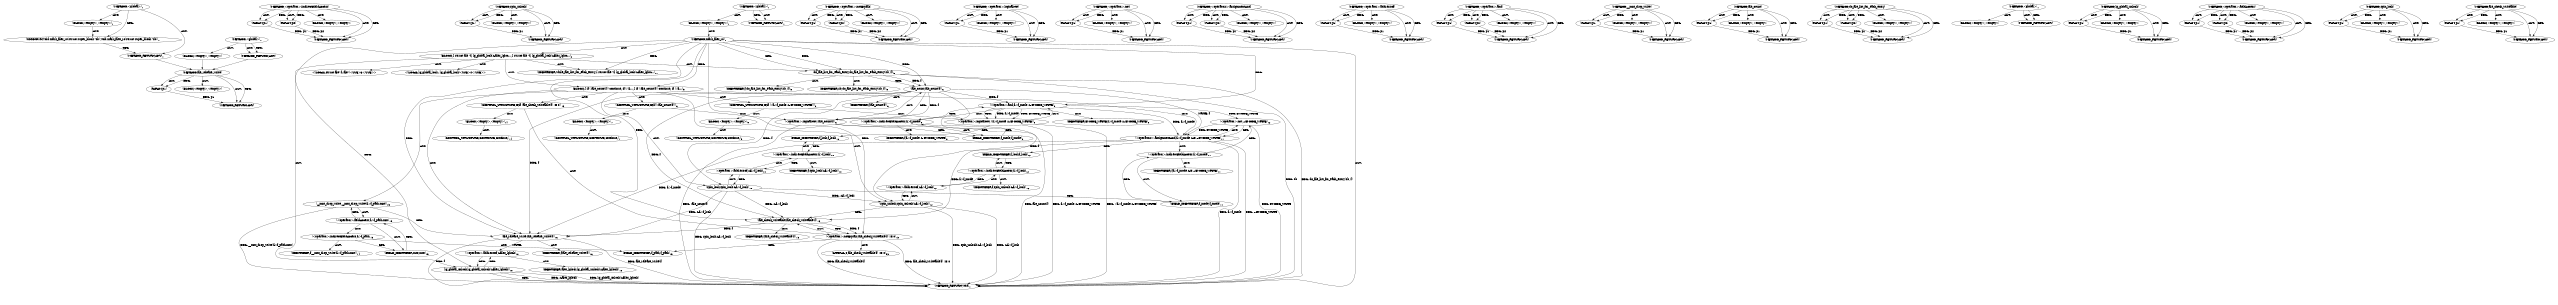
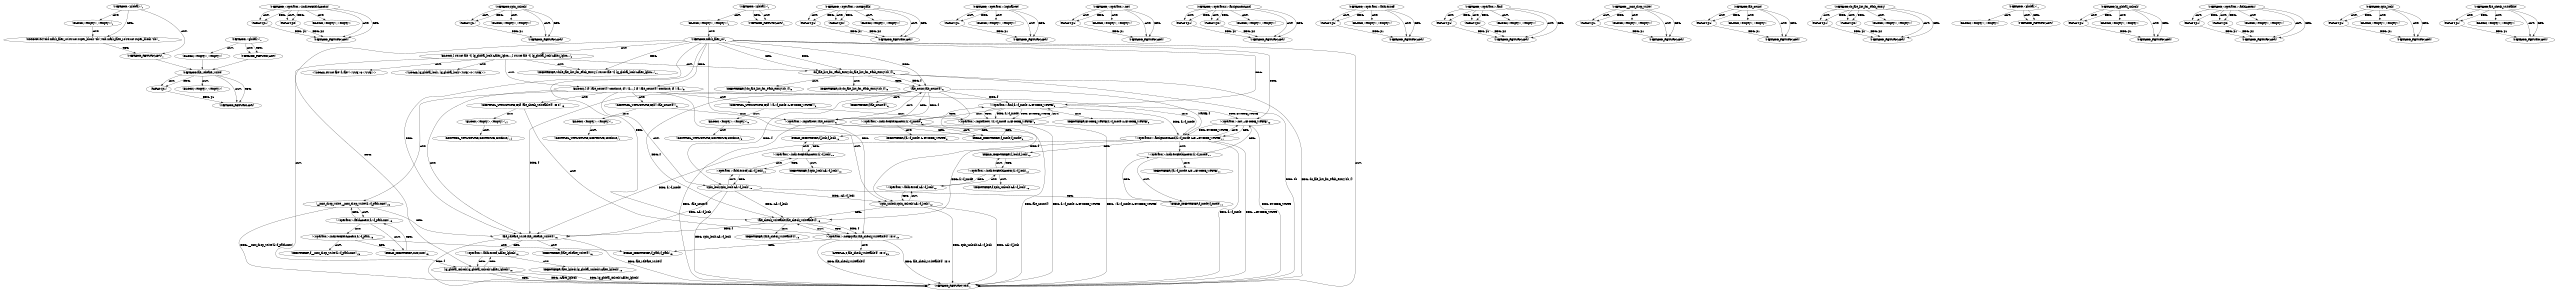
edge "(METHOD,mark_files_ro)" -> "(<operator>.not,~FMODE_WRITE)": added, label "DDG:"
edge "(file_release_write,file_release_write(f))" -> "(<operator>.addressOf,&files_lglock)": label "WRITE: " -> "CFG: "
node "(IDENTIFIER,f,__mnt_drop_write(f->f_path.mnt))": text "14" -> "15"
